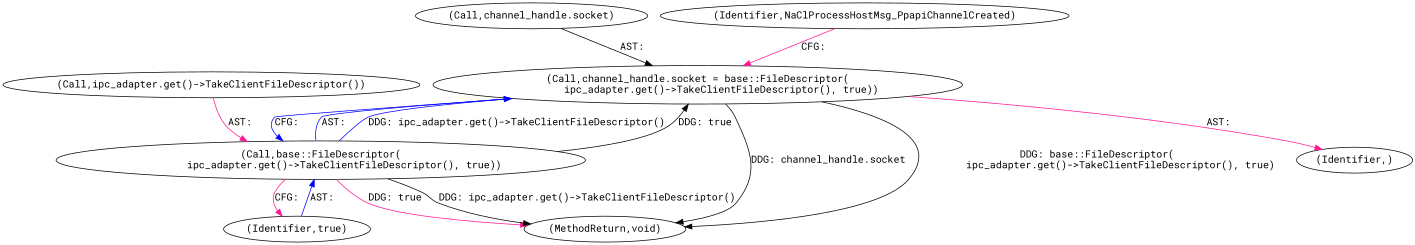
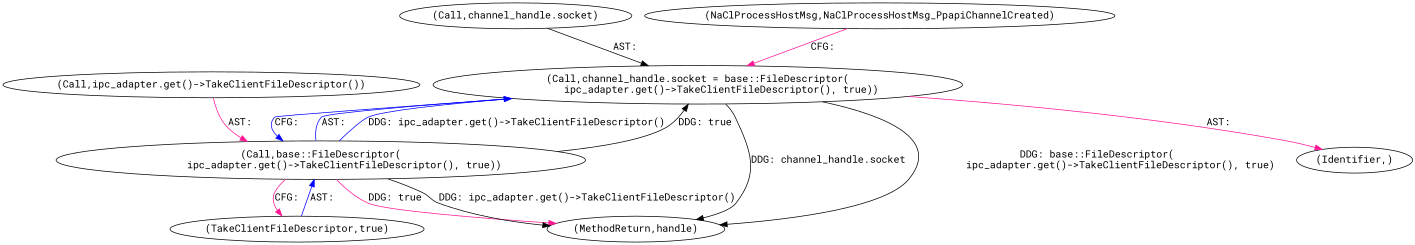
node "(Identifier,NaClProcessHostMsg_PpapiChannelCreated)": label "(Identifier,NaClProcessHostMsg_PpapiChannelCreated)" -> "(NaClProcessHostMsg,NaClProcessHostMsg_PpapiChannelCreated)"
node "(Identifier,true)": label "(Identifier,true)" -> "(TakeClientFileDescriptor,true)"
node "(MethodReturn,void)": label "(MethodReturn,void)" -> "(MethodReturn,handle)"
